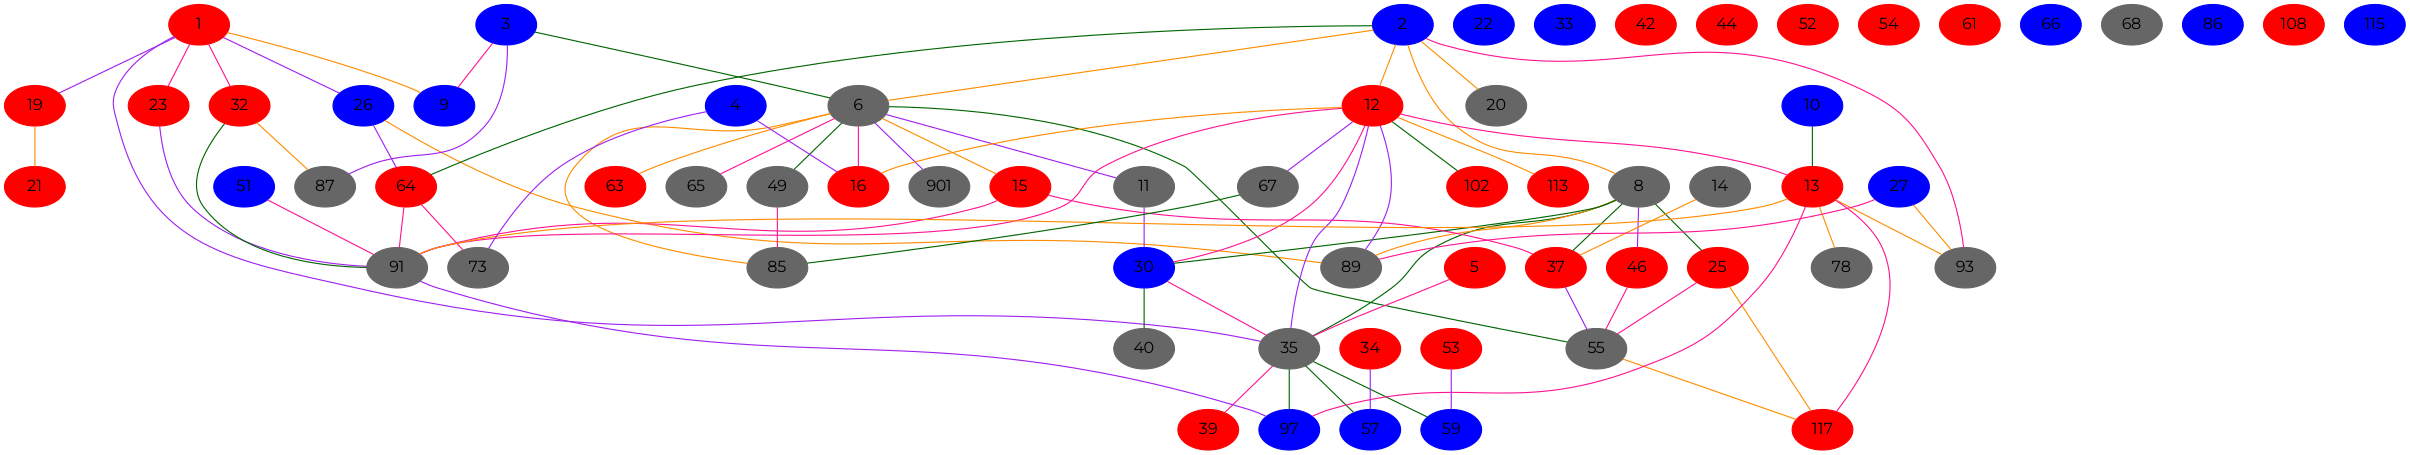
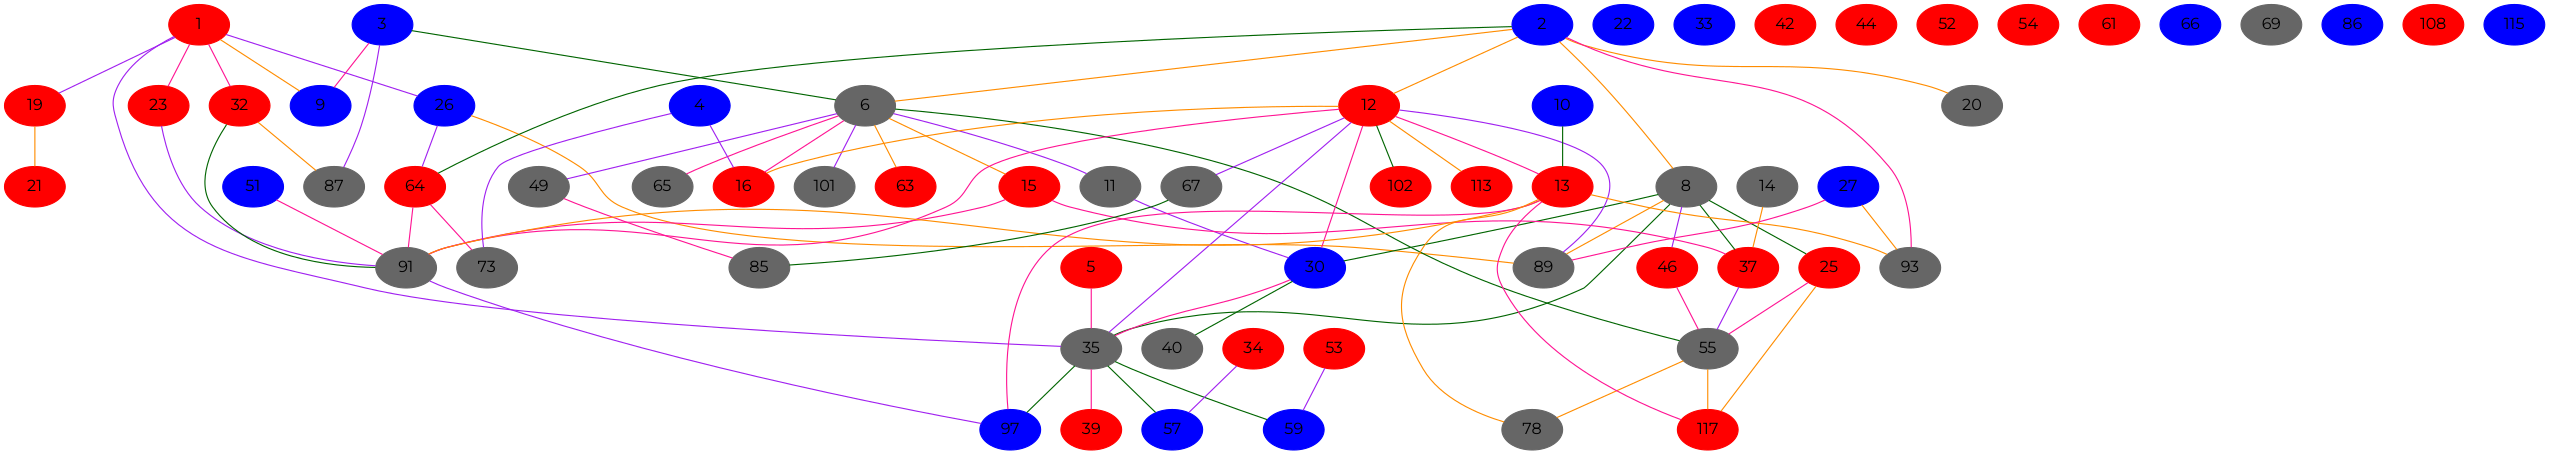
node "68": label "68" -> "69"
edge "6" -- "49": color darkgreen -> purple
edge "6" -- "85": removed
node "901": label "901" -> "101"
edge "55" -- "78": added
